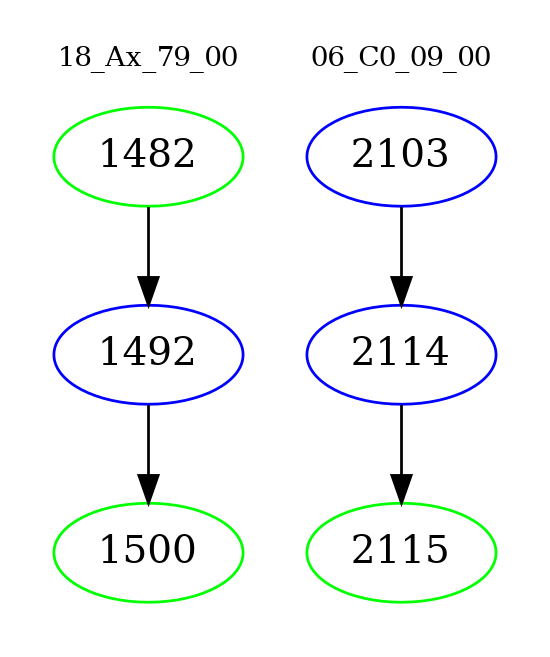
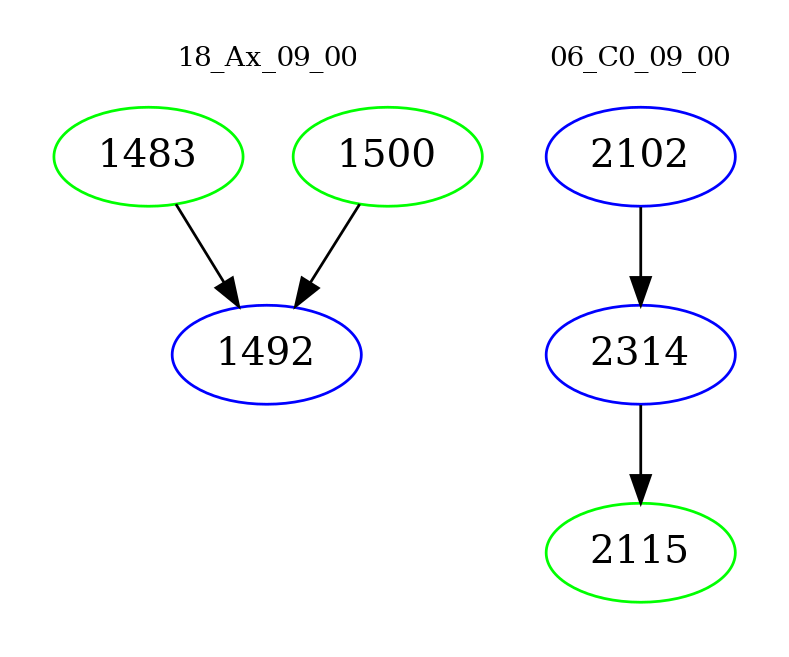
cluster "18_Ax_79_00": label "18_Ax_79_00" -> "18_Ax_09_00"
node "1482": label "1482" -> "1483"
node "2103": label "2103" -> "2102"
node "2114": label "2114" -> "2314"
edge "1492" -> "1500": reversed
